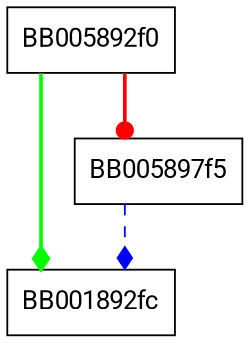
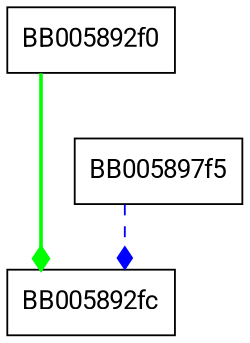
edge "BB005892f0" -> "BB005897f5": removed
node "BB001892fc": label "BB001892fc" -> "BB005892fc"
